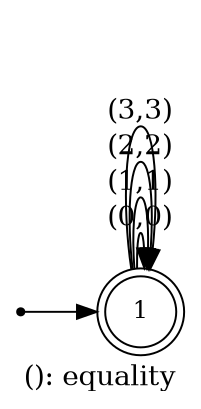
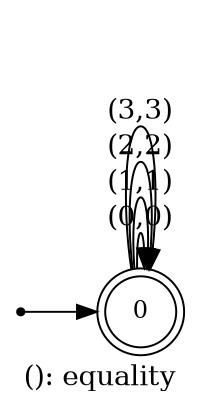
node "1": label "1" -> "0"
